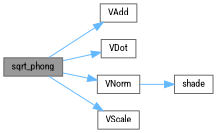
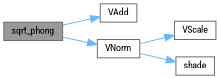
node "VDot": removed
edge "sqrt_phong" -> "VScale": now "VNorm" -> "VScale"
